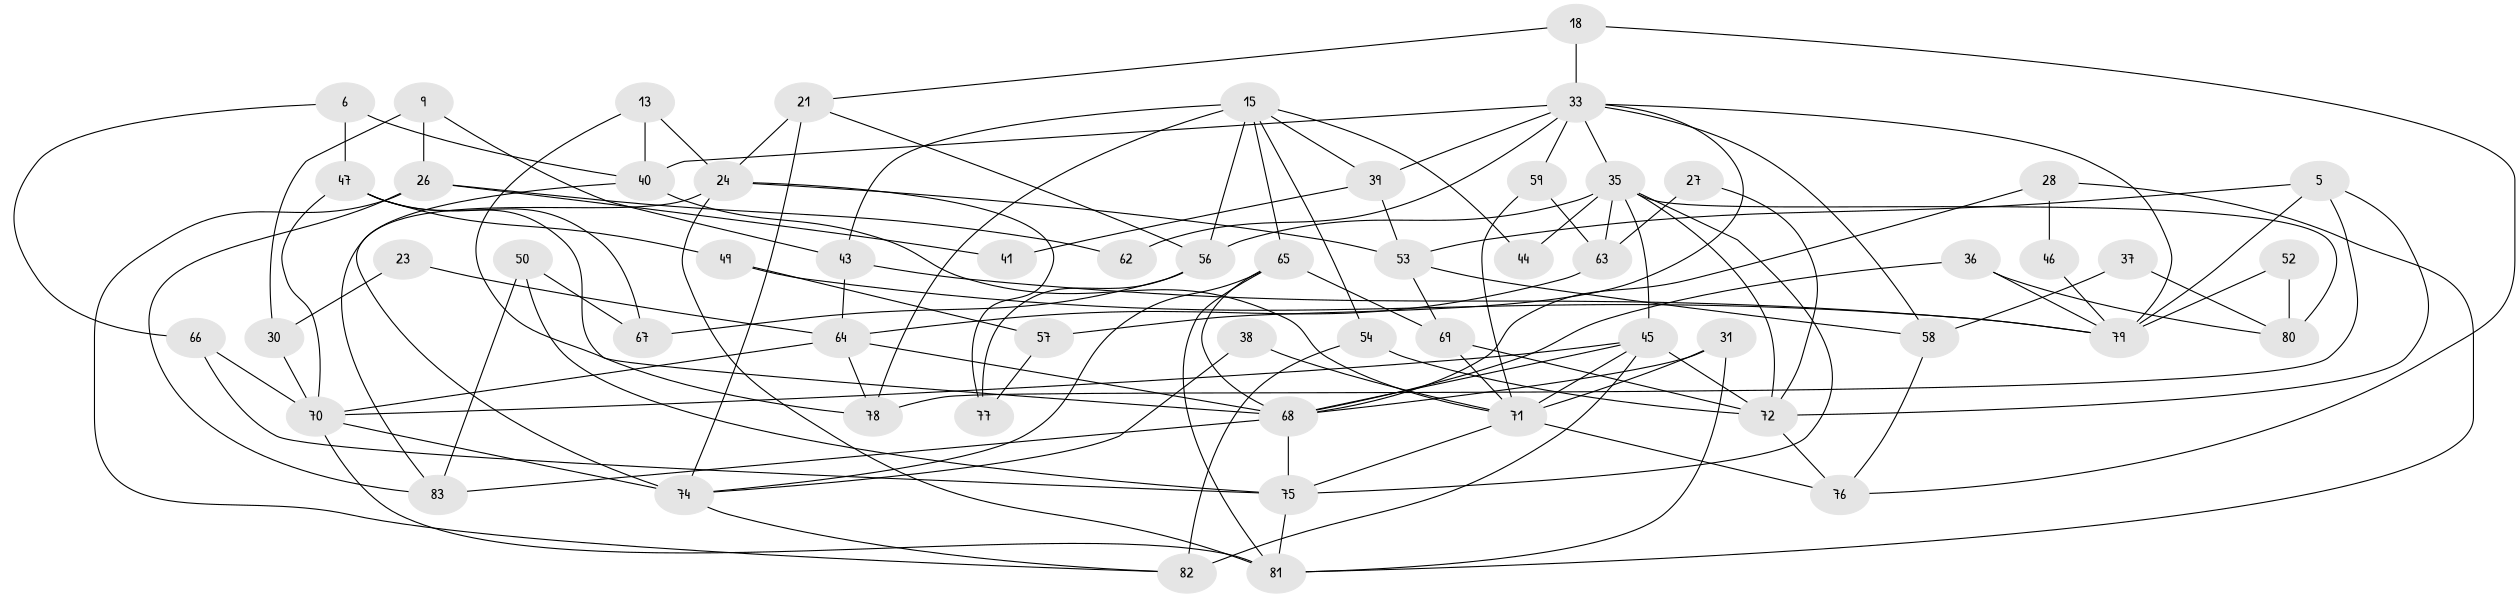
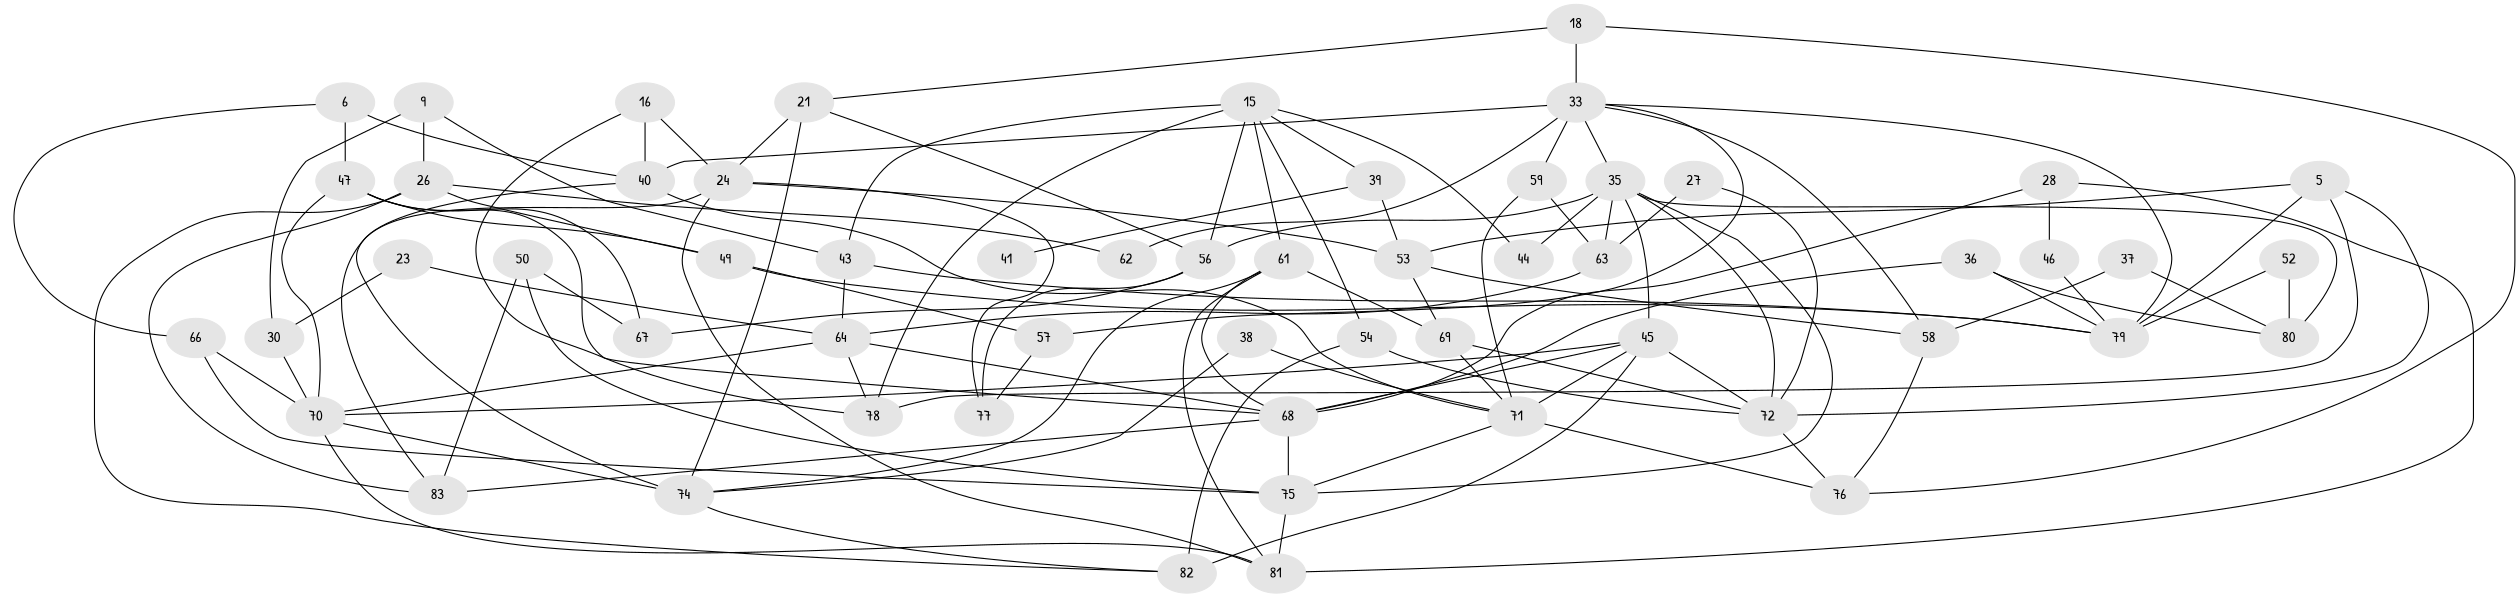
node "13": label "13" -> "16"
edge "33" -- "39": removed
edge "26" -- "41": now "26" -- "49"
node "65": label "65" -> "61"
node "31": removed
